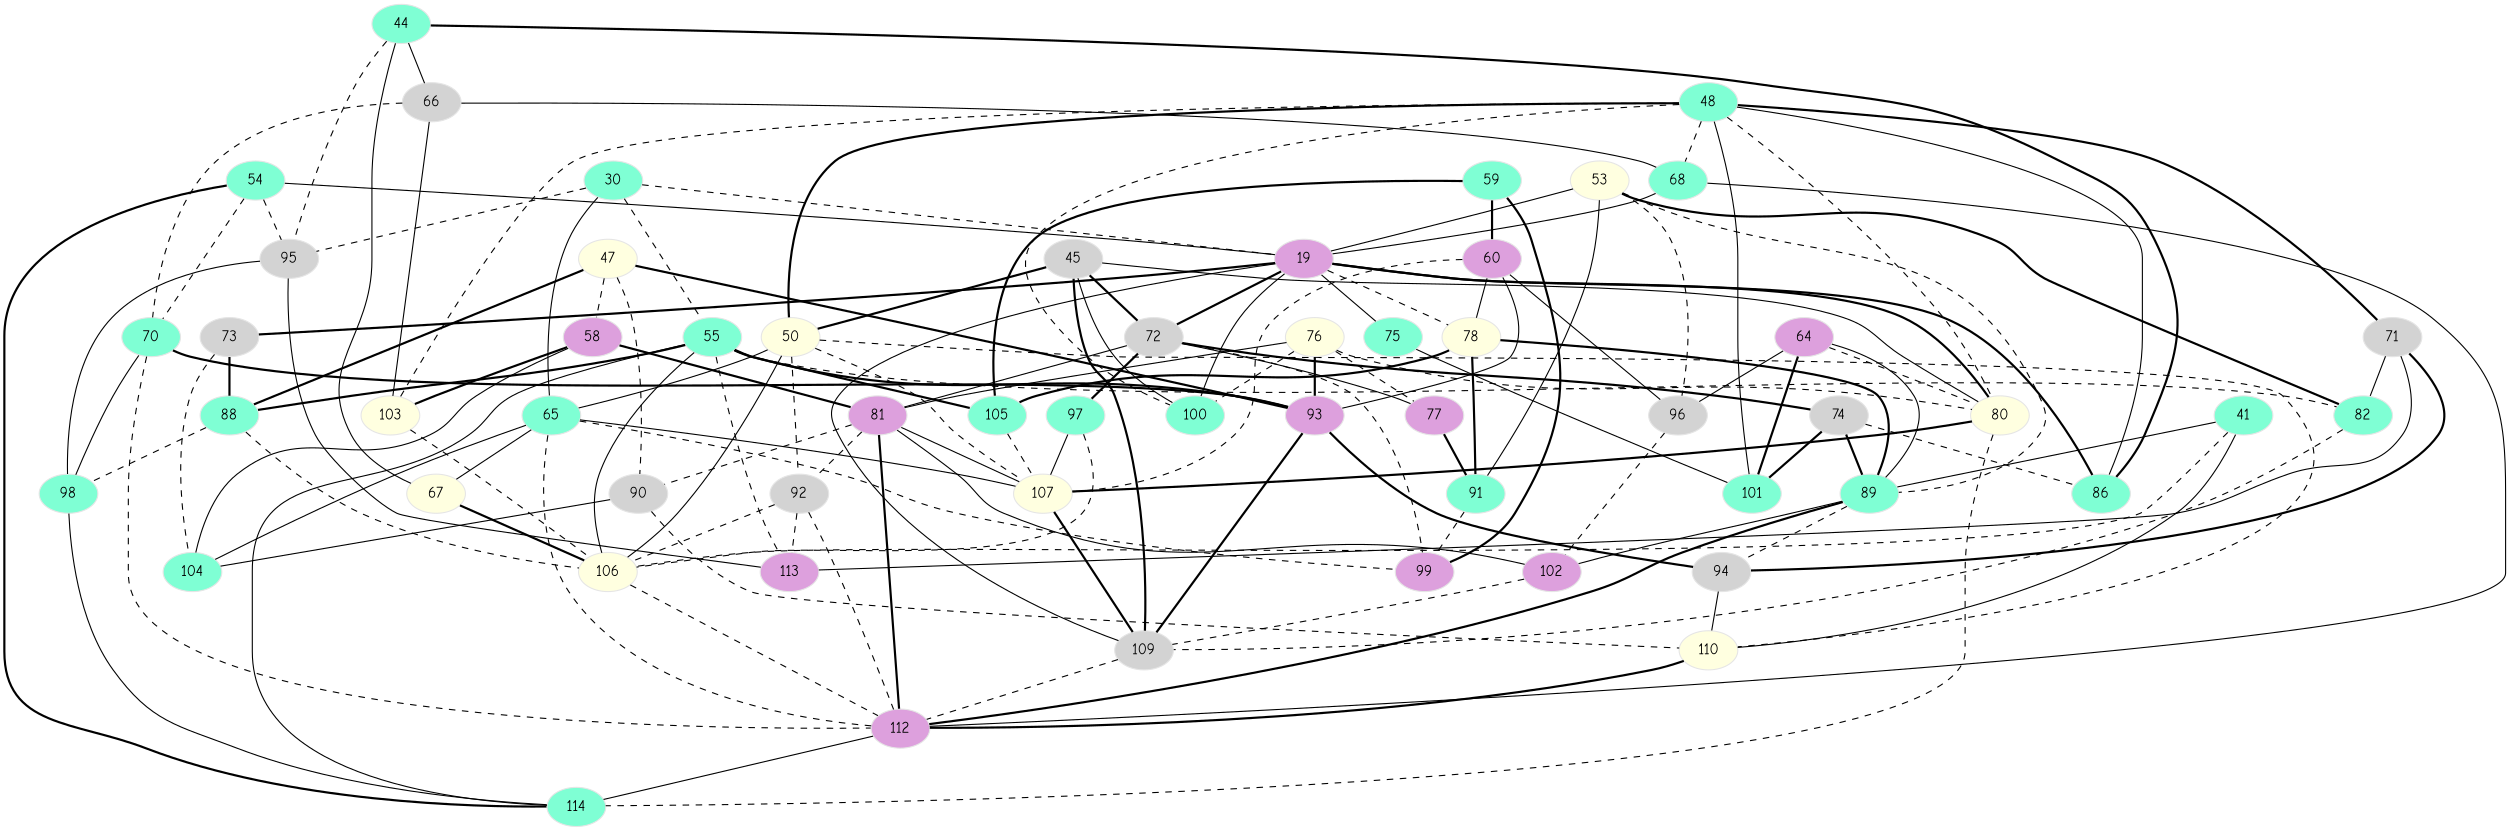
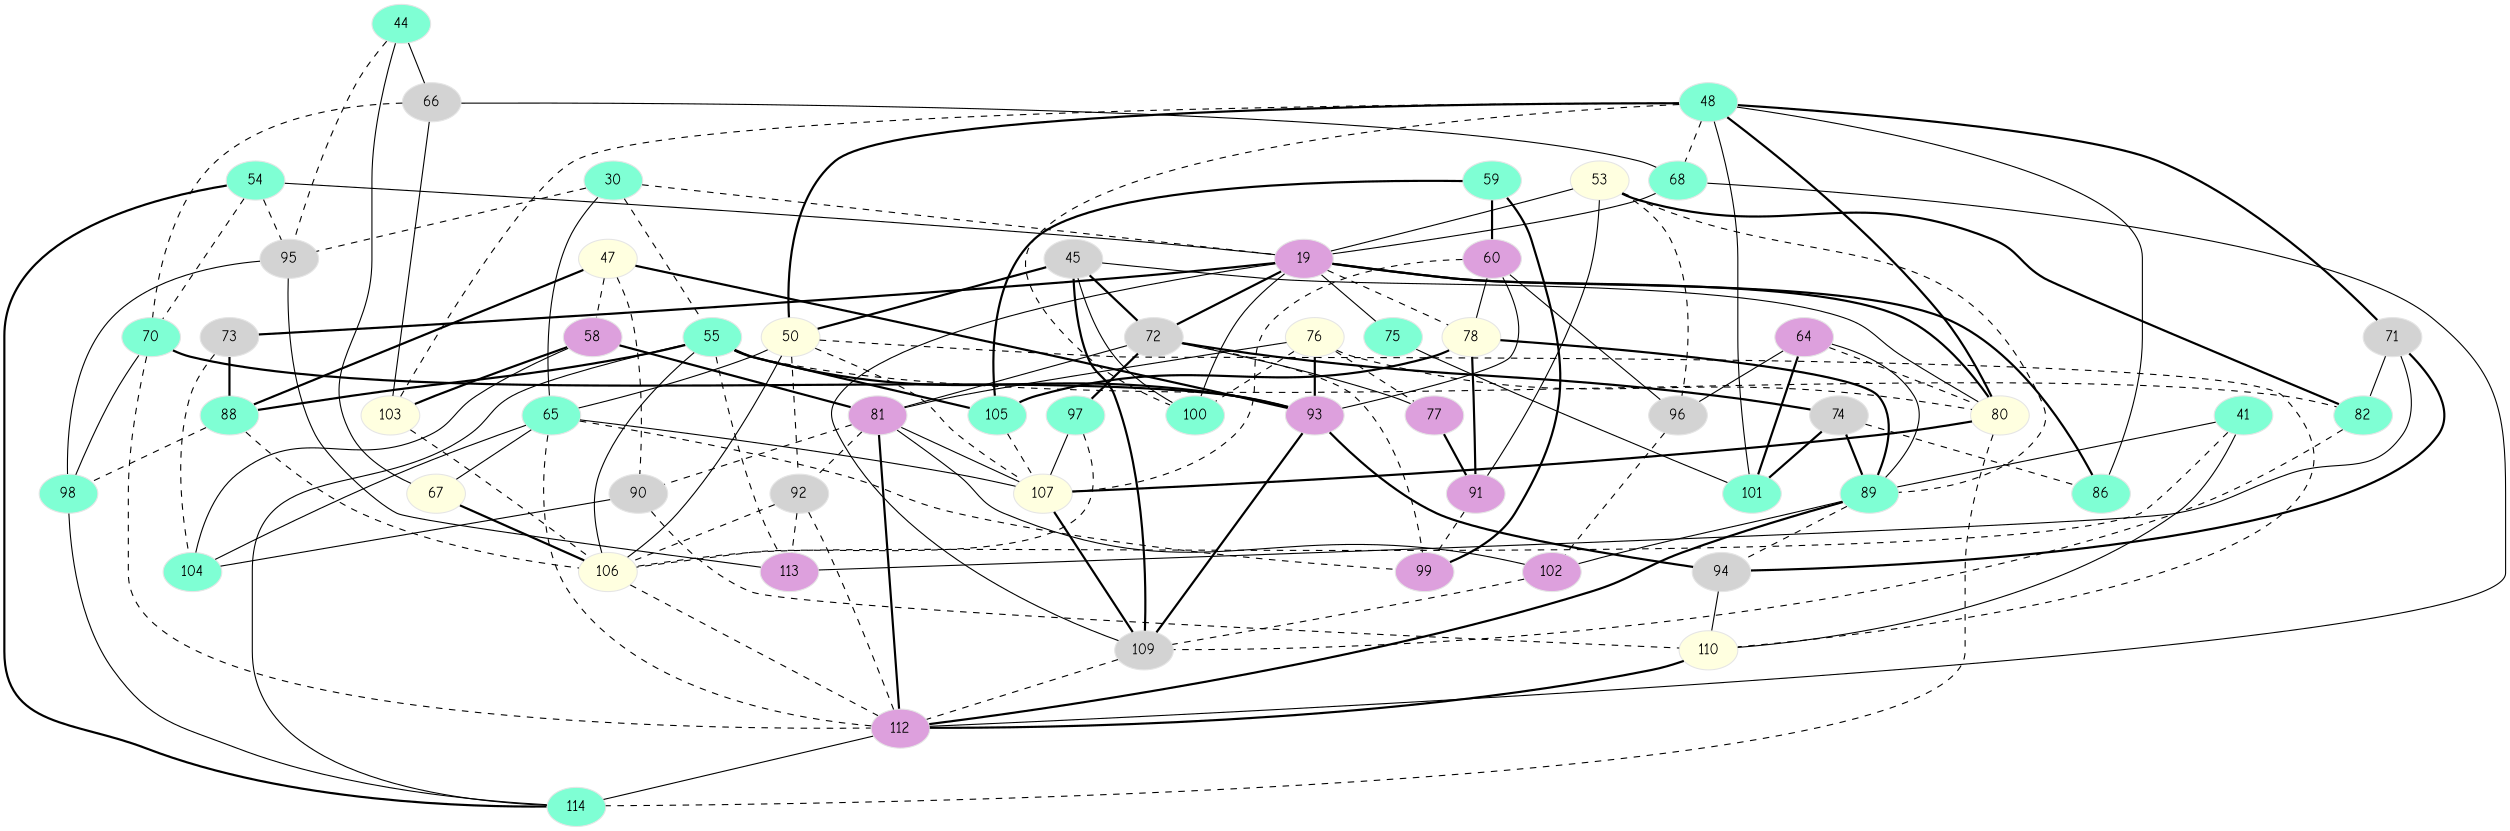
edge "44" -- "86": removed
edge "48" -- "80": style dashed -> bold
node "91": fillcolor aquamarine -> plum
